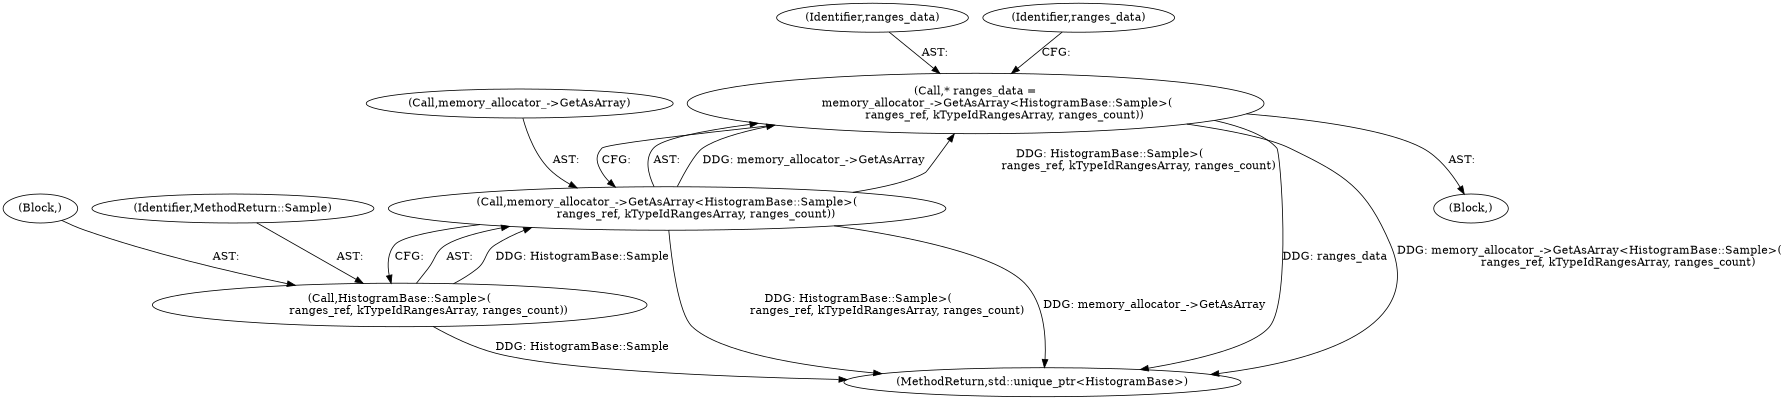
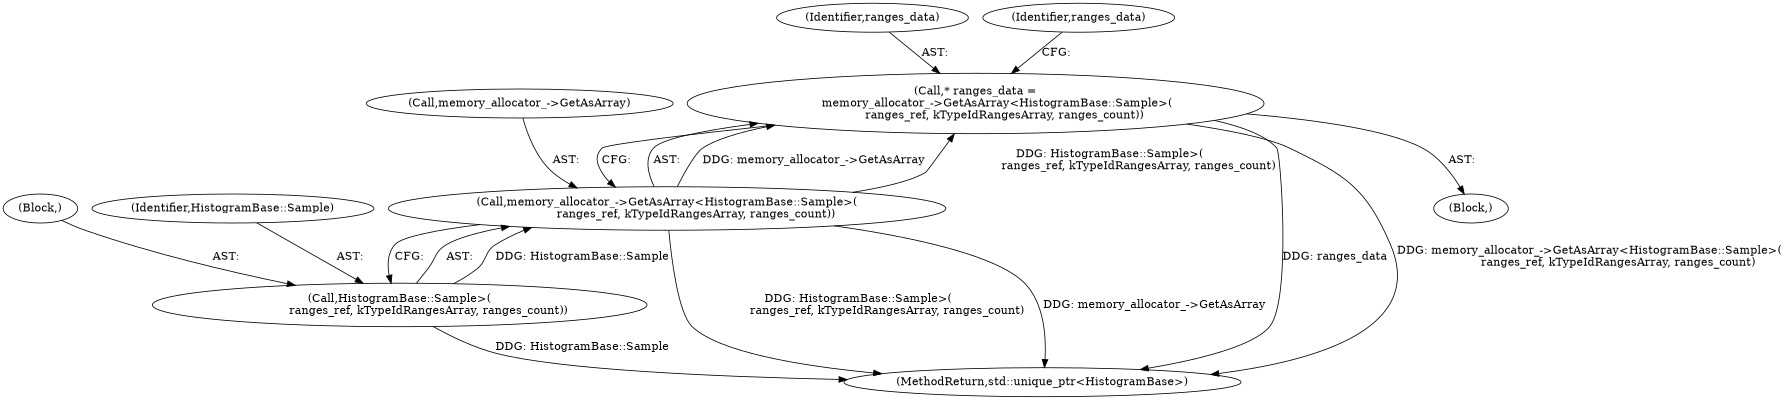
node "(Identifier,MethodReturn::Sample)": label "(Identifier,MethodReturn::Sample)" -> "(Identifier,HistogramBase::Sample)"
